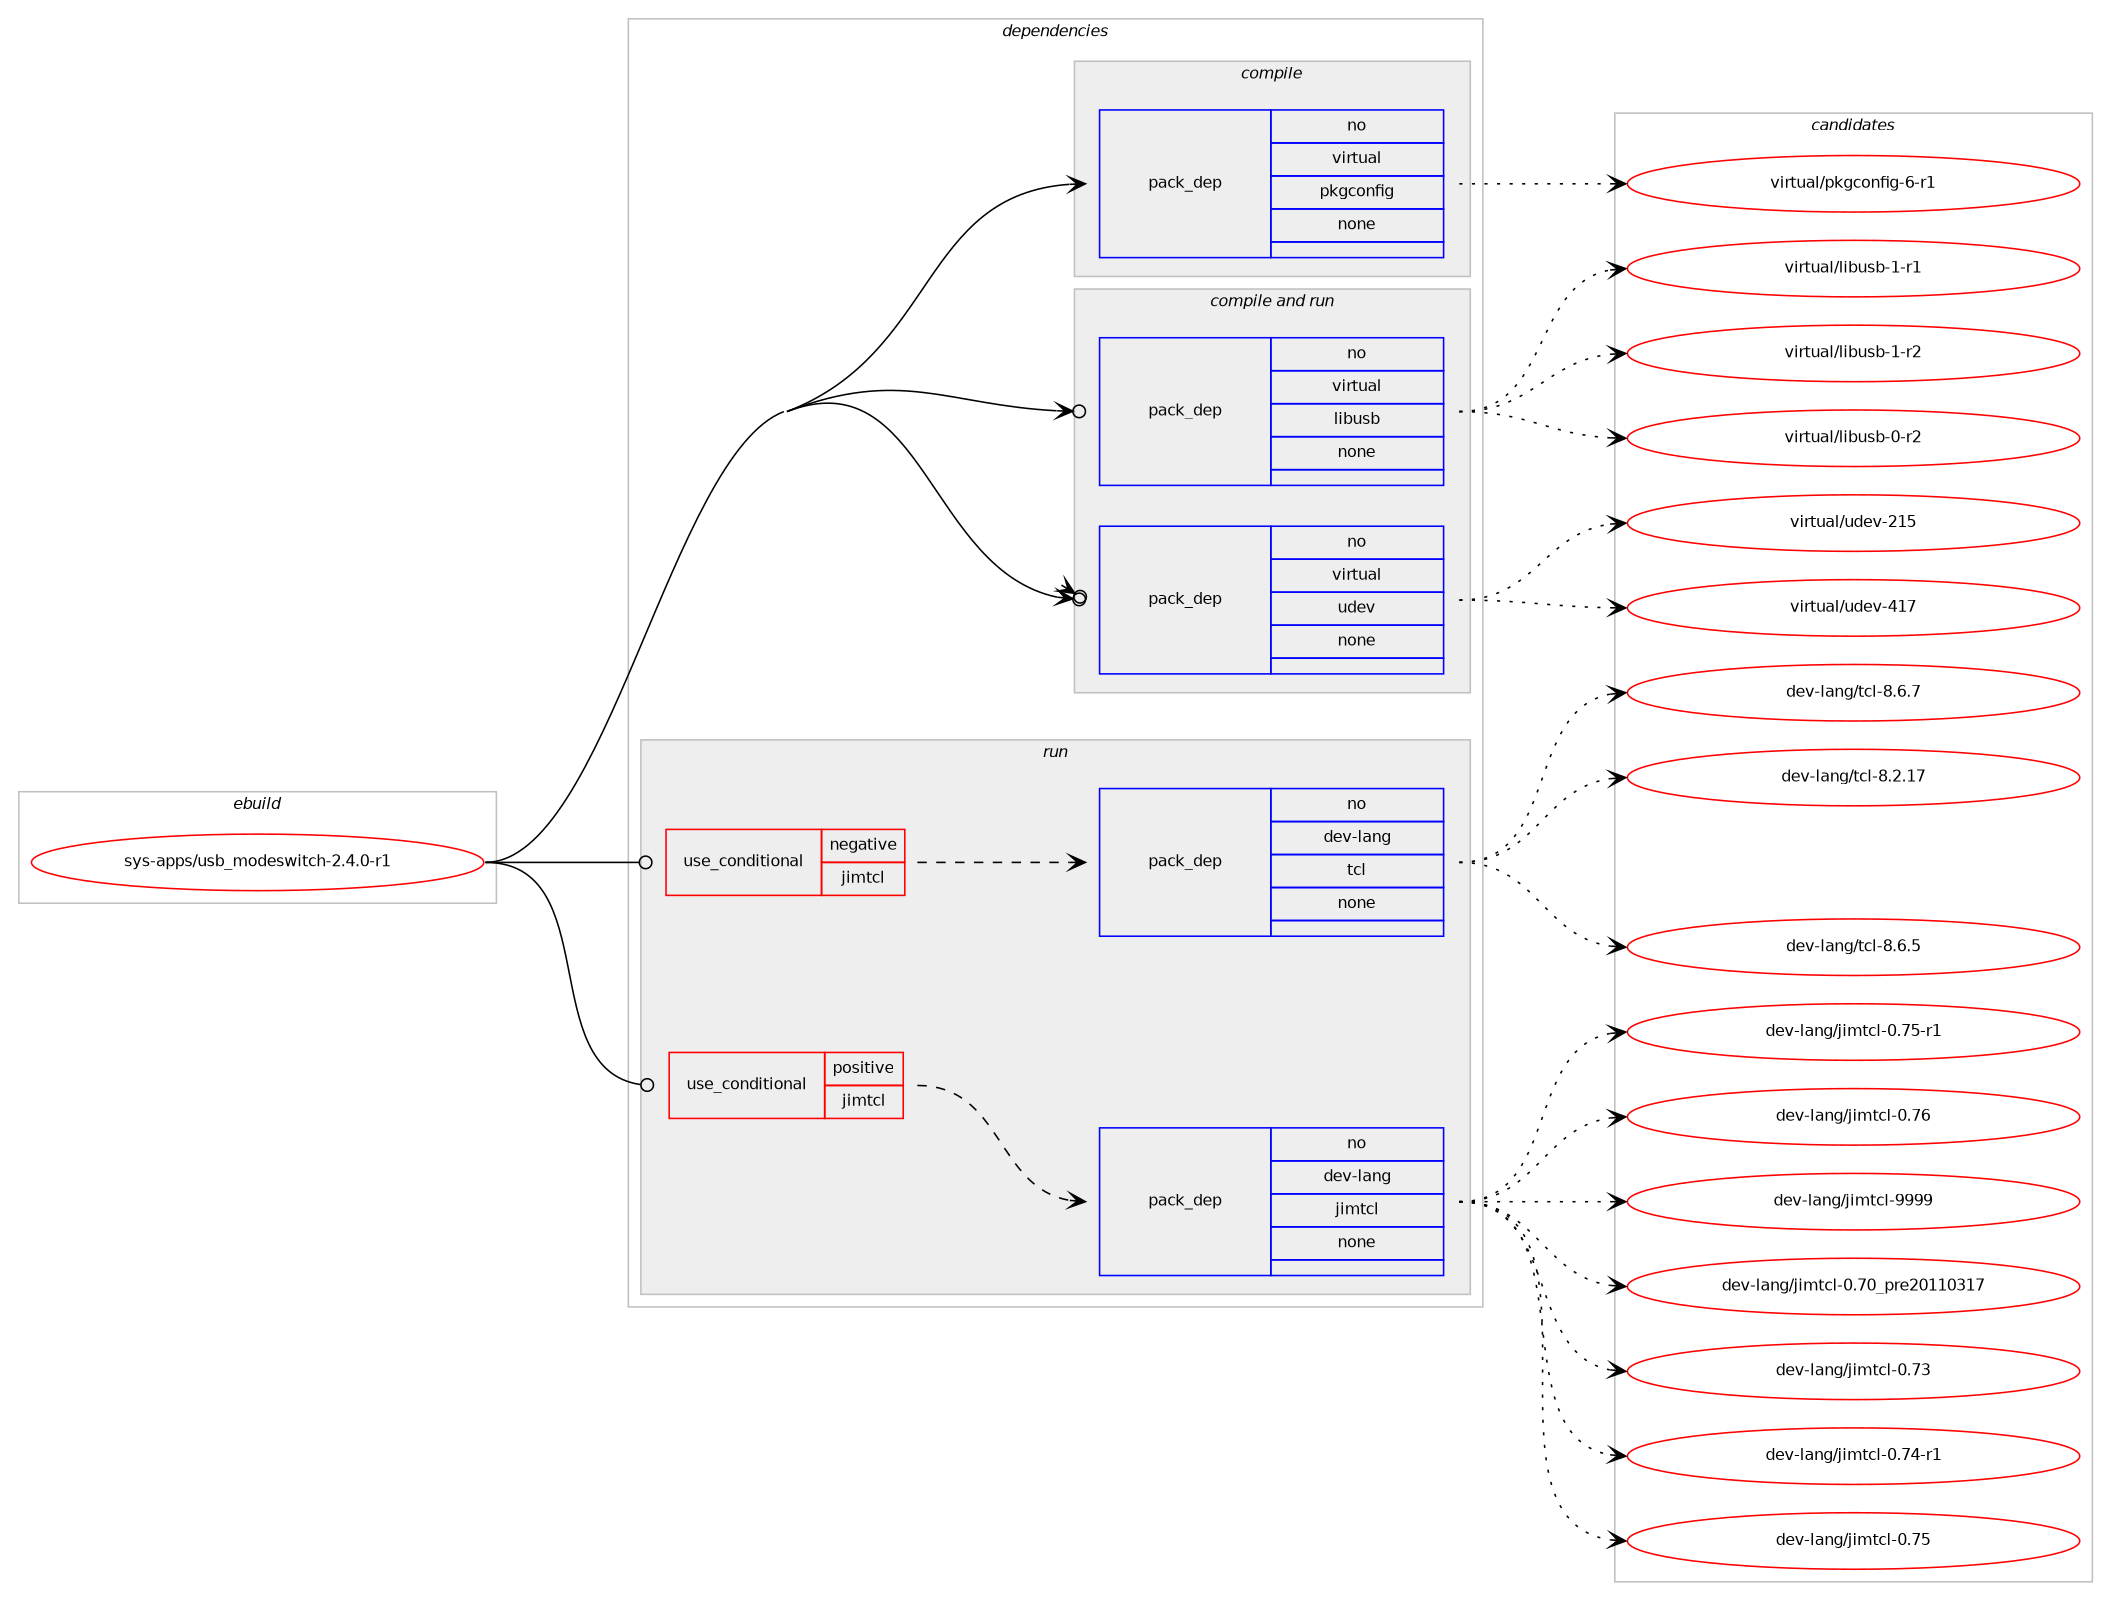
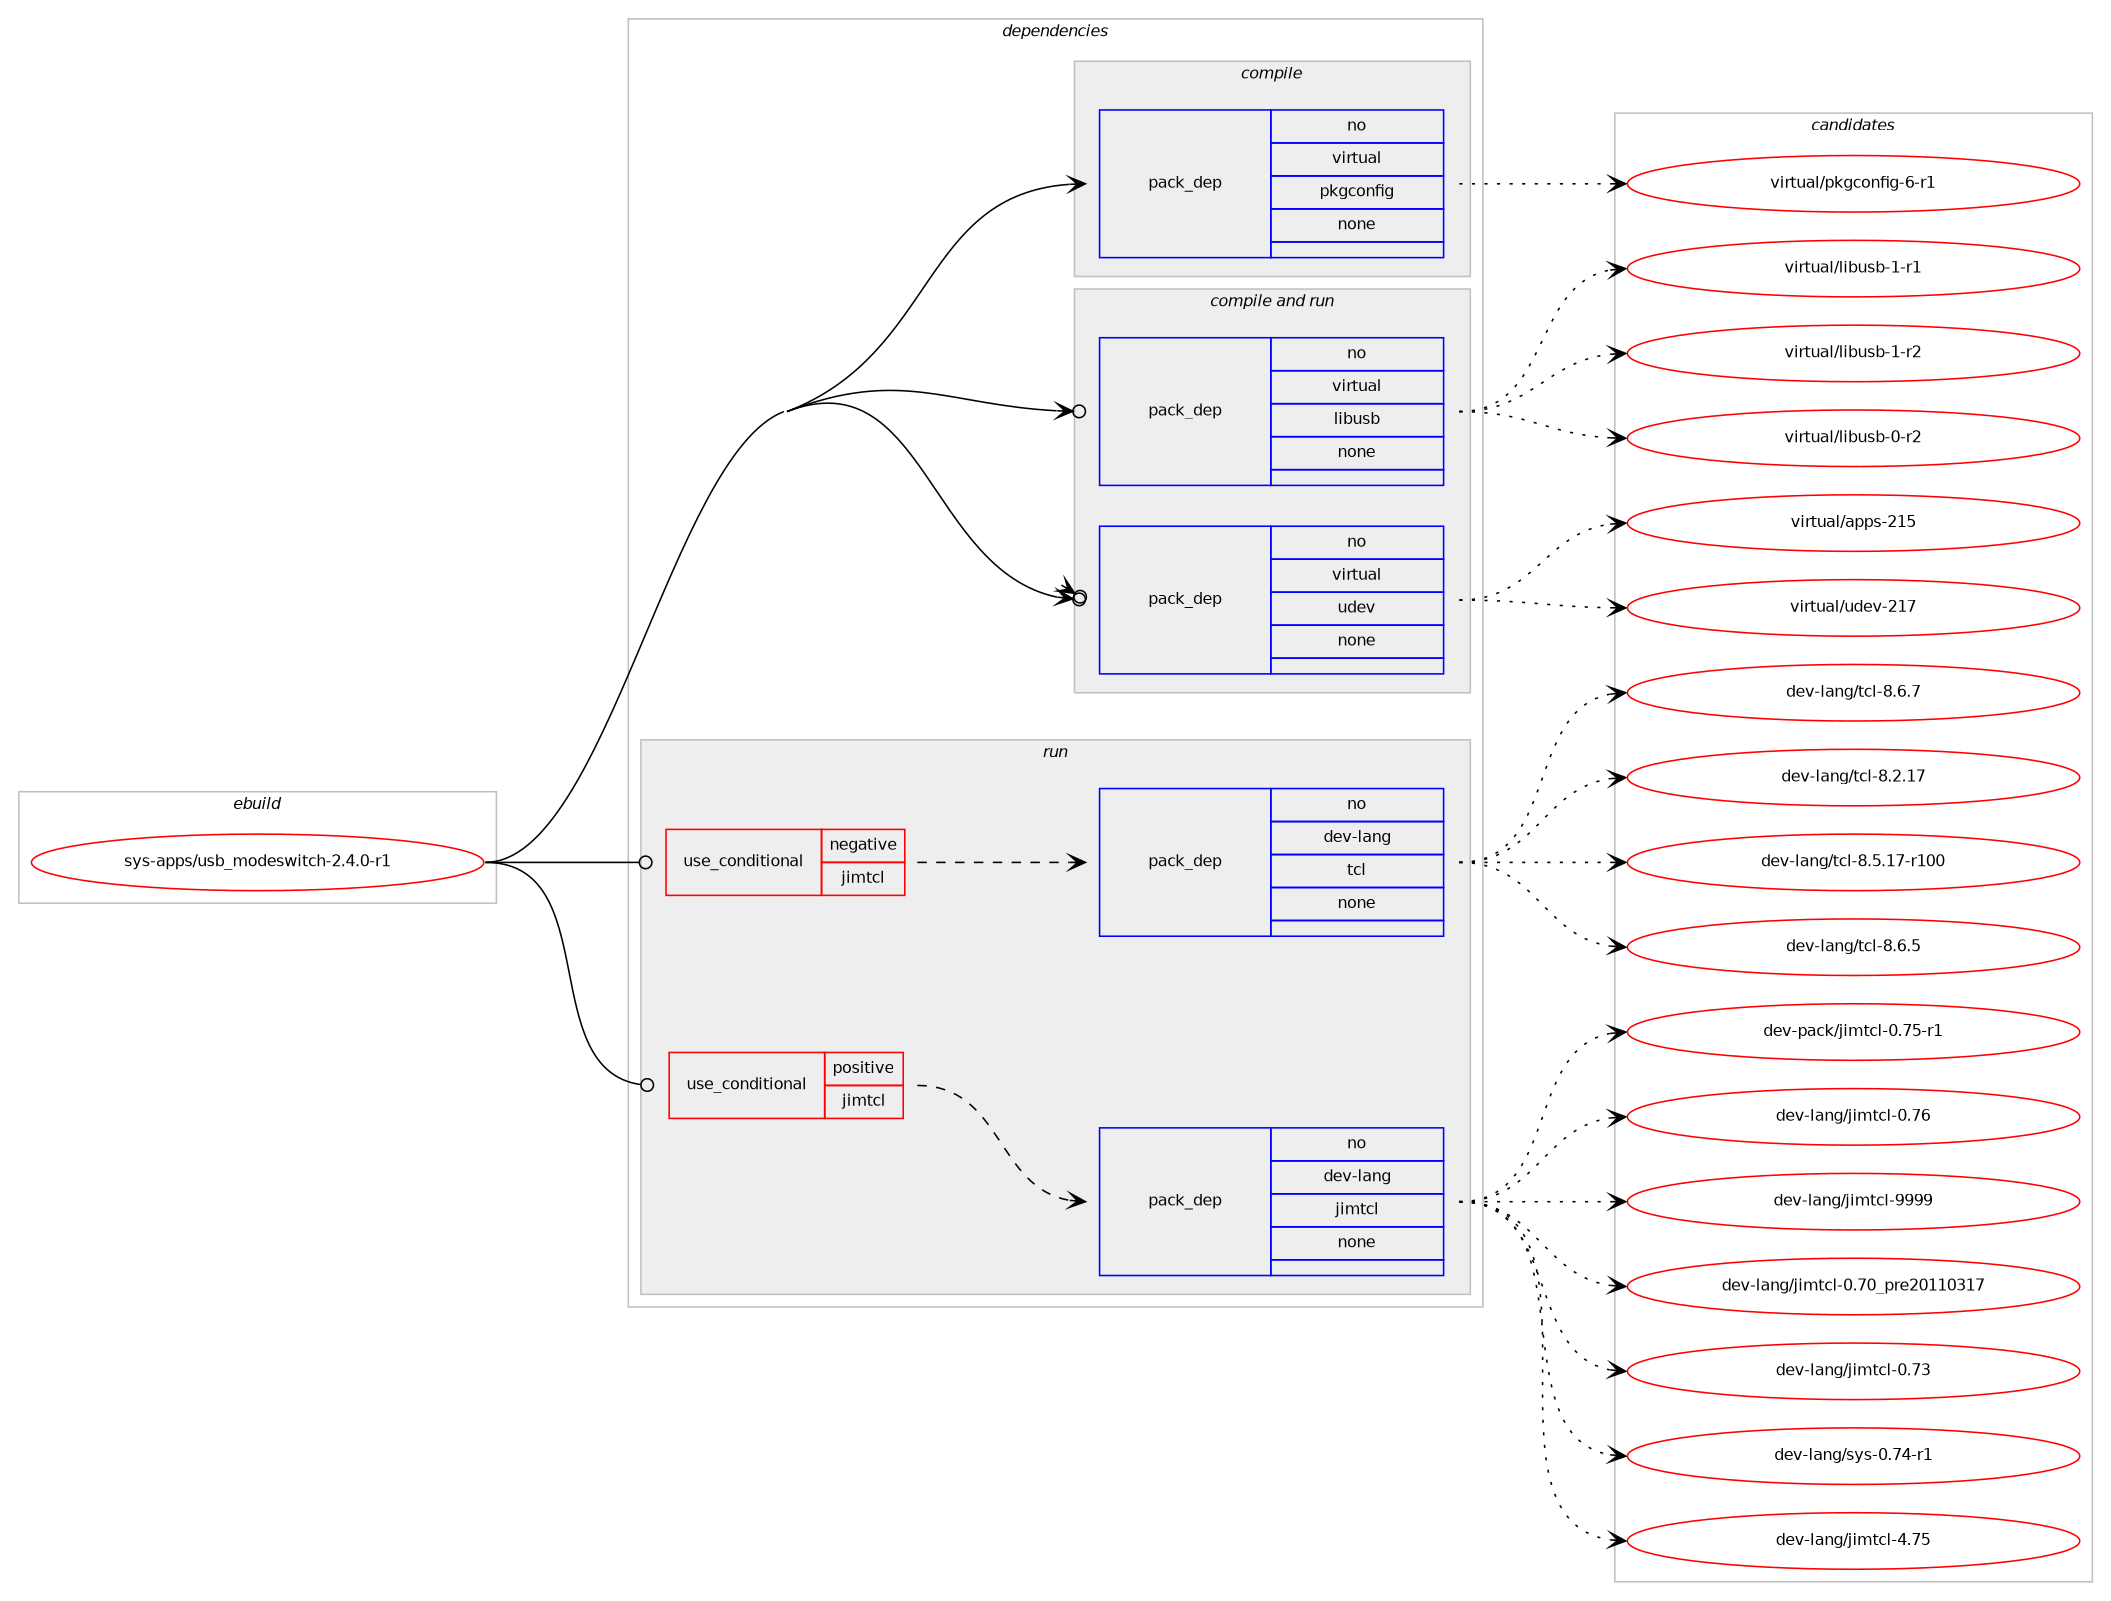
node "virtual/udev-215": label "virtual/udev-215" -> "virtual/apps-215"
node "virtual/udev-417": label "virtual/udev-417" -> "virtual/udev-217"
node "dev-lang/tcl-8.5.17-r100": added
node "dev-lang/jimtcl-0.75-r1": label "dev-lang/jimtcl-0.75-r1" -> "dev-pack/jimtcl-0.75-r1"
node "dev-lang/jimtcl-0.74-r1": label "dev-lang/jimtcl-0.74-r1" -> "dev-lang/sys-0.74-r1"
node "dev-lang/jimtcl-0.75": label "dev-lang/jimtcl-0.75" -> "dev-lang/jimtcl-4.75"
